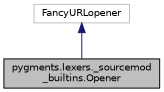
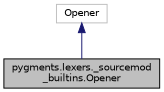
node "FancyURLopener": label "FancyURLopener" -> "Opener"
